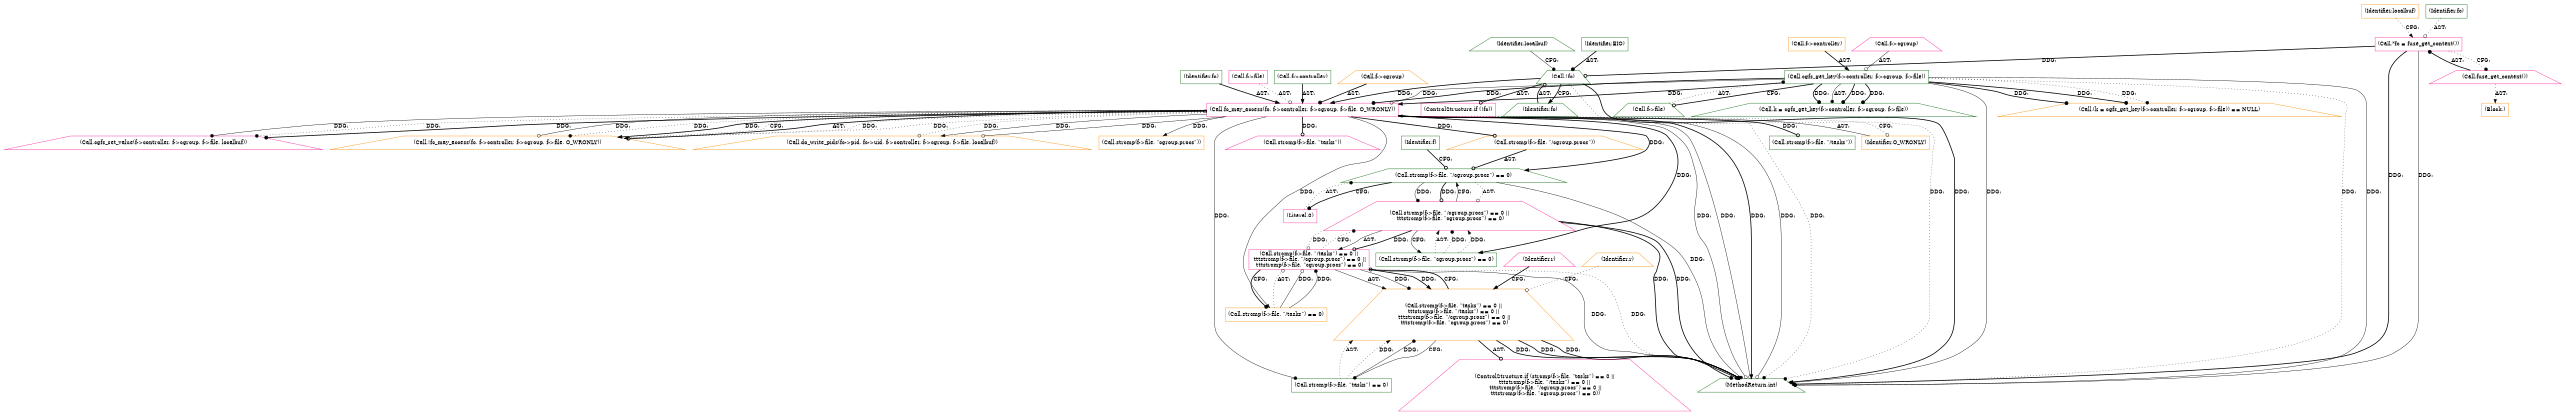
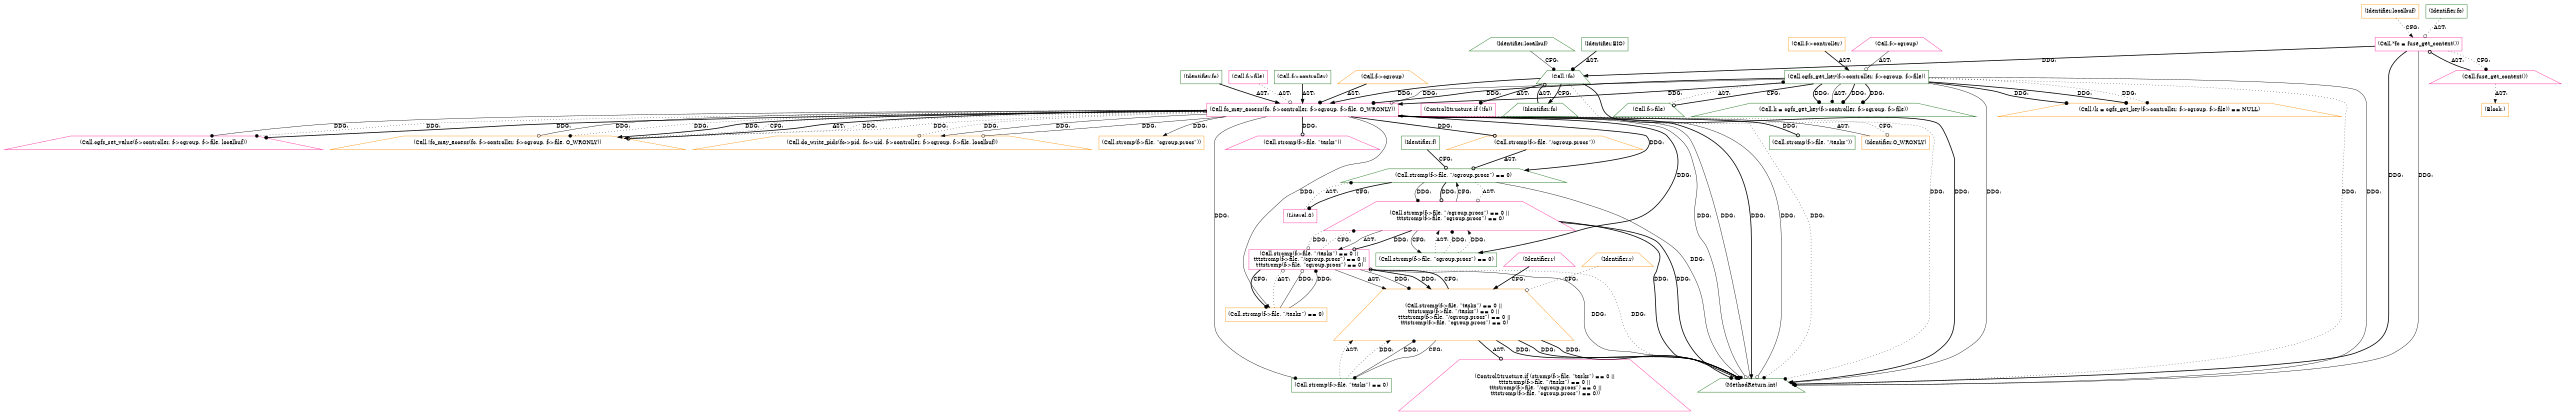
edge "(Call,*fc = fuse_get_context())" -> "(Call,!fc)": arrowhead odot -> normal
edge "(Call,fuse_get_context())" -> "(Call,*fc = fuse_get_context())": arrowhead dot -> odot
edge "(Call,!fc)" -> "(ControlStructure,if (!fc))": arrowhead odot -> dot
